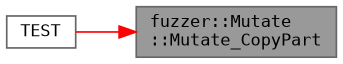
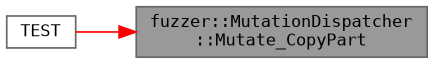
node "fuzzer::Mutate ::Mutate_CopyPart": label "fuzzer::Mutate ::Mutate_CopyPart" -> "fuzzer::MutationDispatcher ::Mutate_CopyPart"
